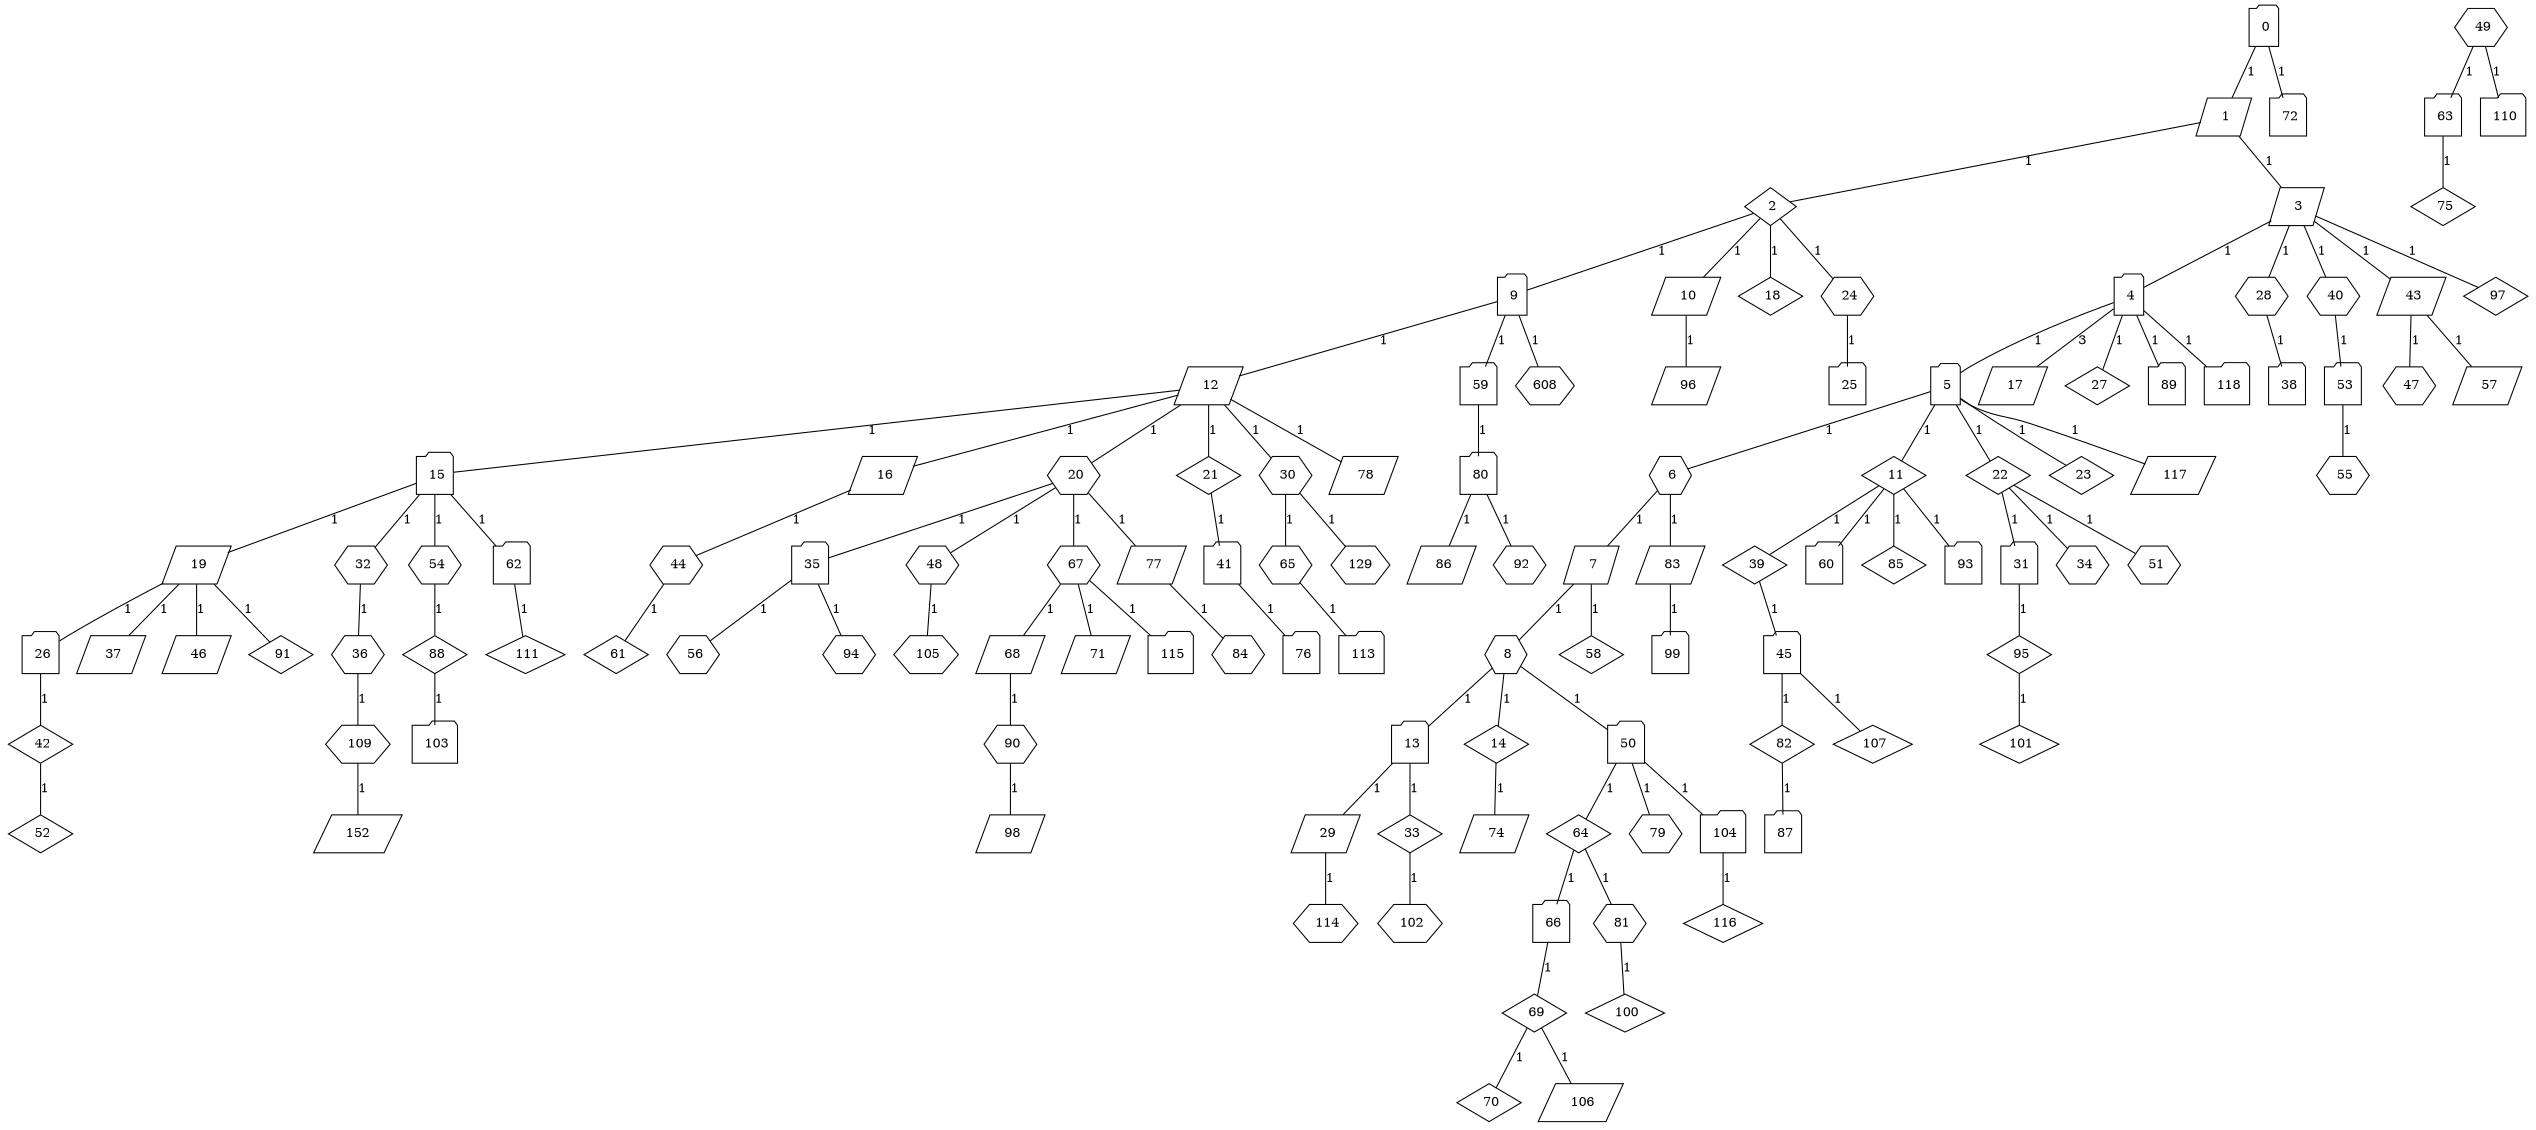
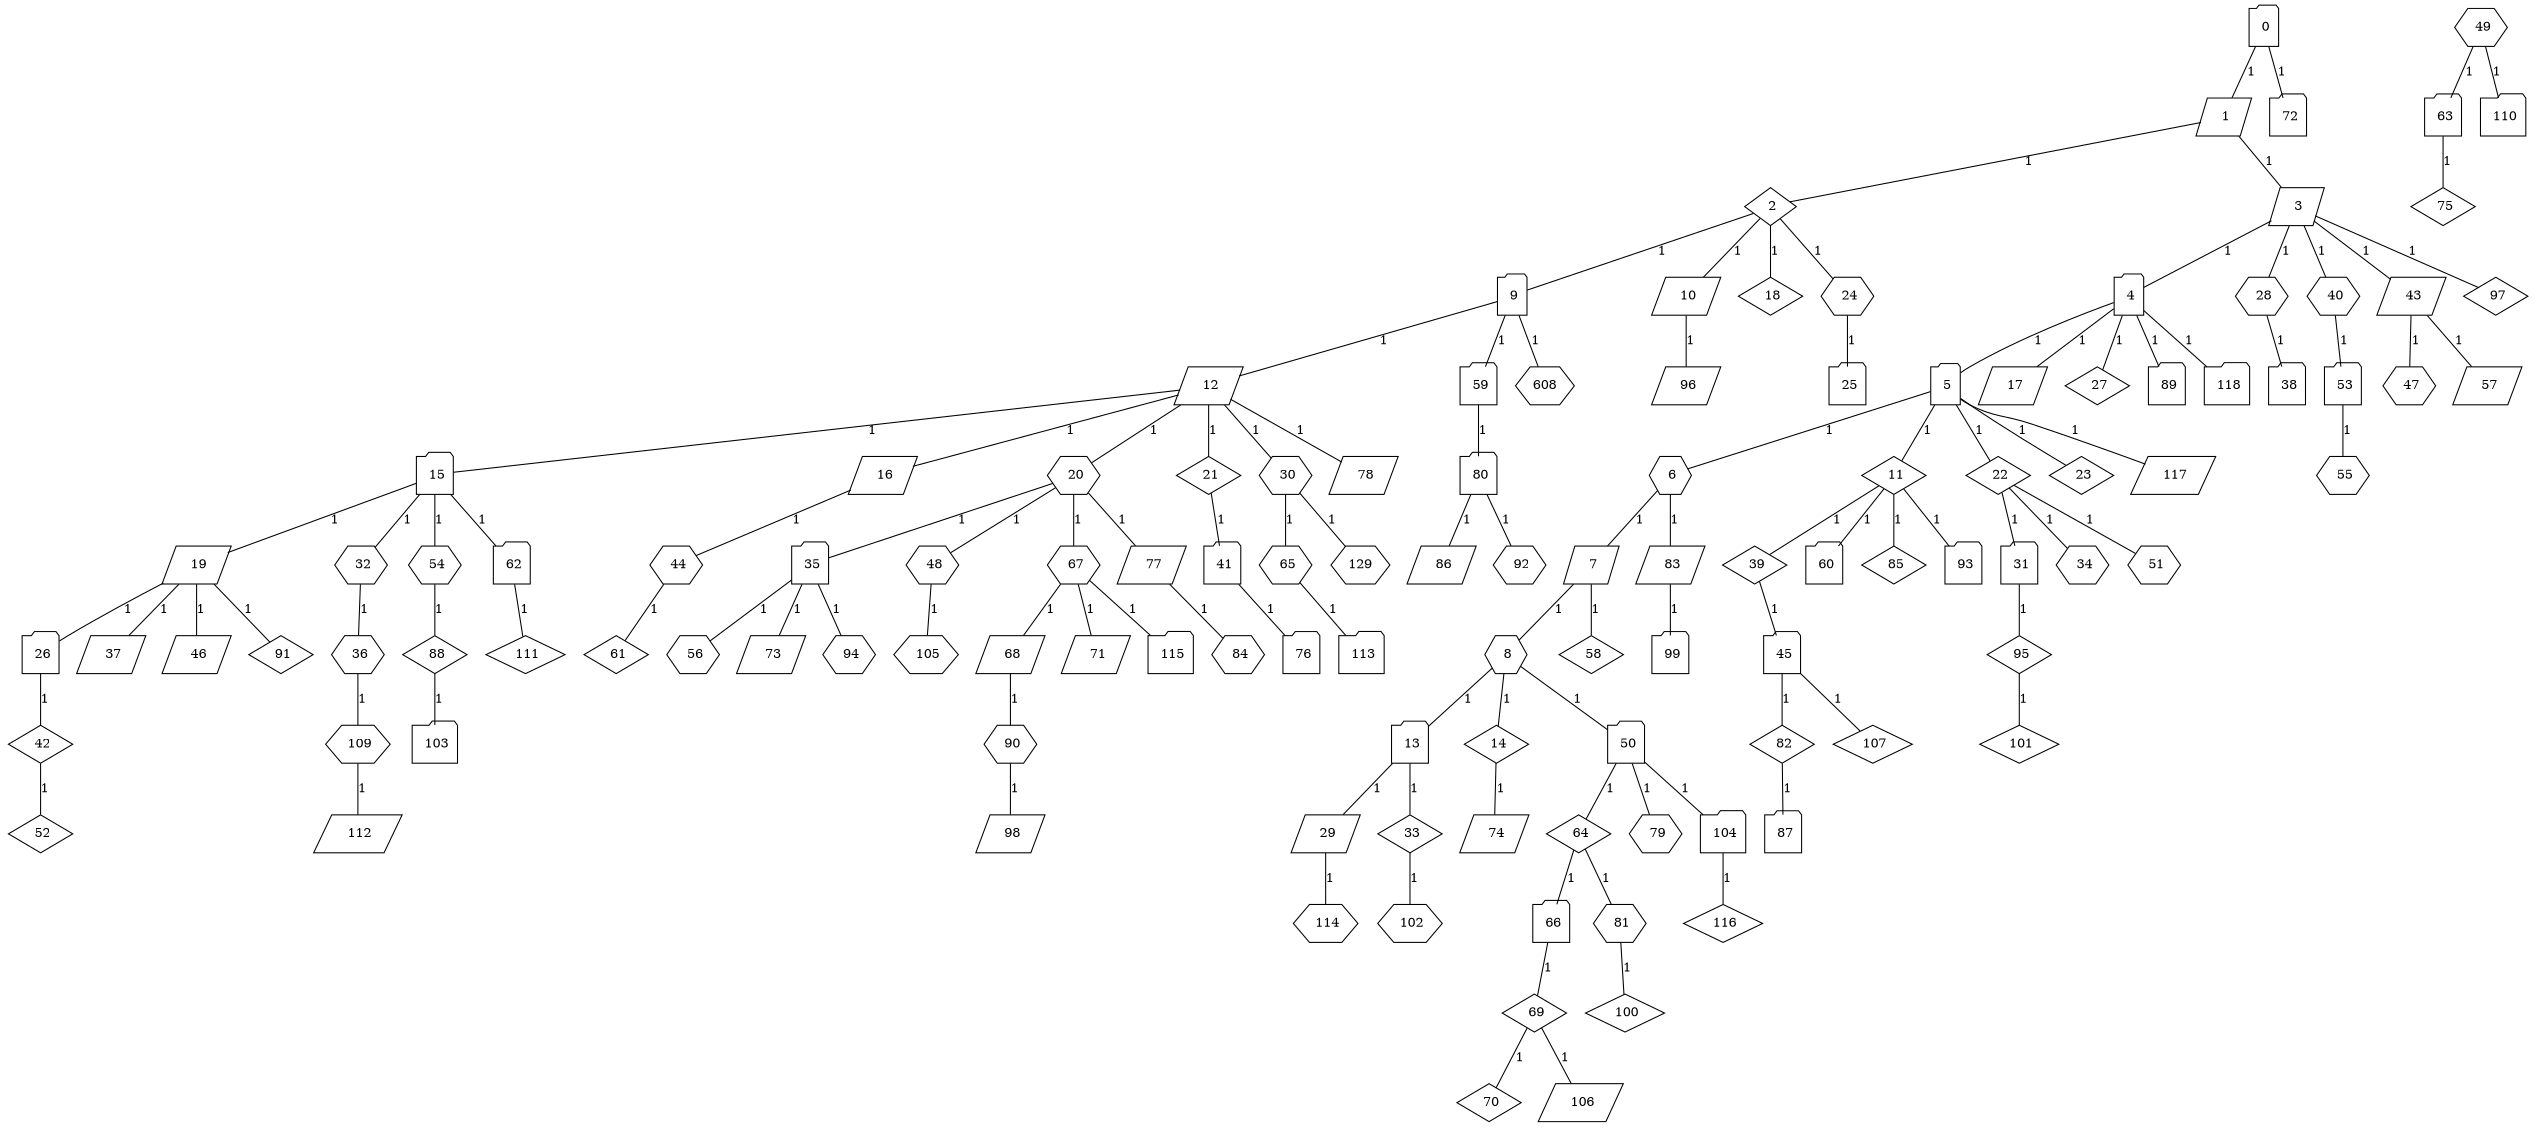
edge "4" -- "17": label "3" -> "1"
node "73": added
node "152": label "152" -> "112"
